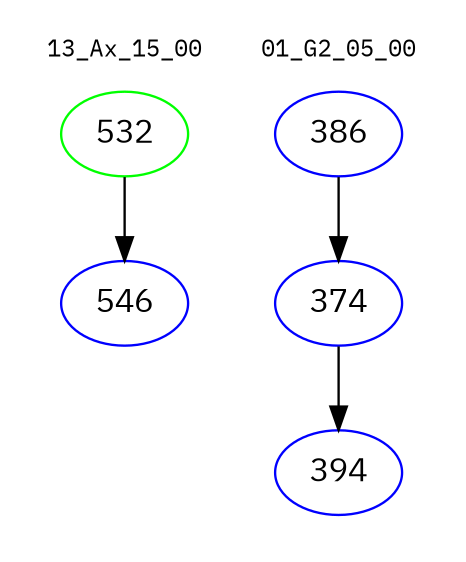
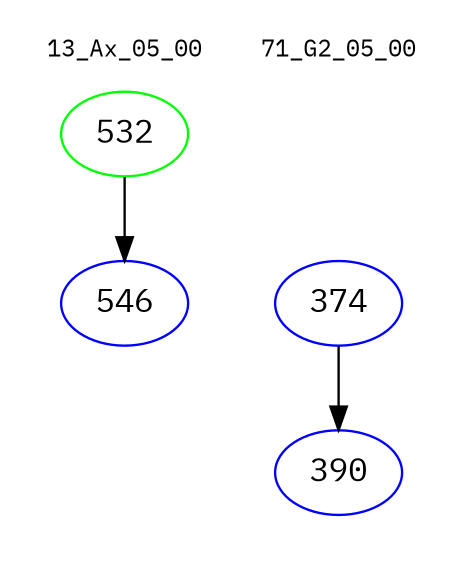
cluster "13_Ax_15_00": label "13_Ax_15_00" -> "13_Ax_05_00"
cluster "01_G2_05_00": label "01_G2_05_00" -> "71_G2_05_00"
node "386": removed
node "394": label "394" -> "390"
